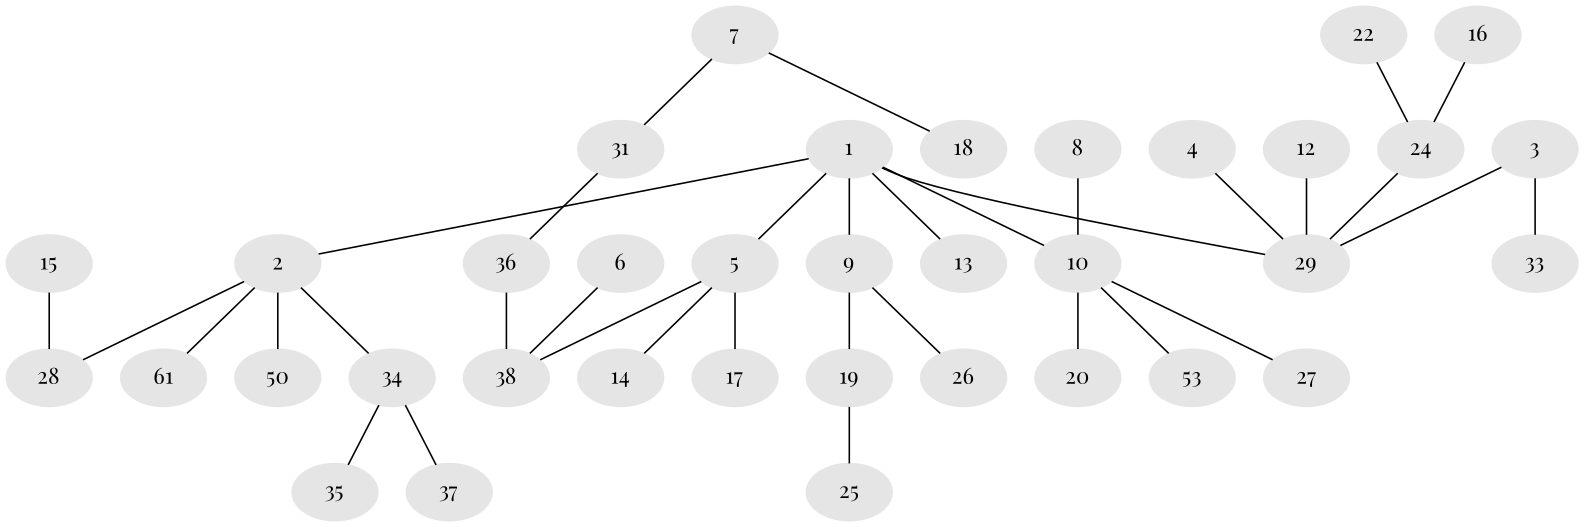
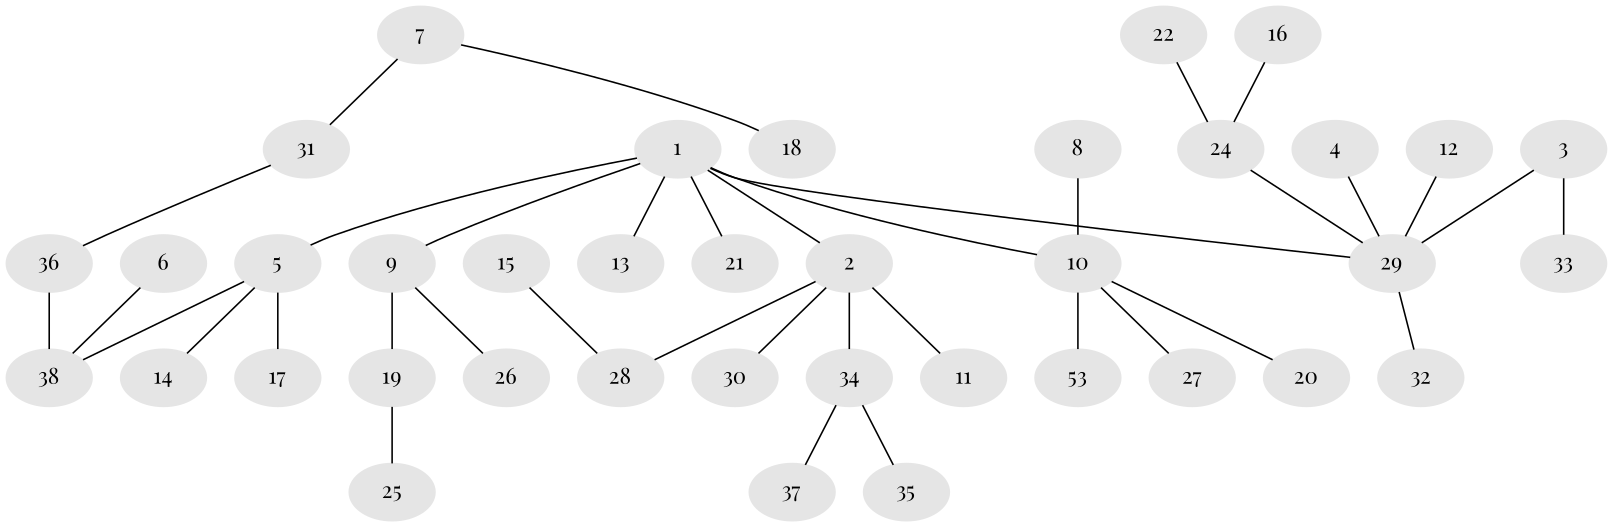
node "21": added
node "61": label "61" -> "11"
node "50": label "50" -> "30"
node "32": added
